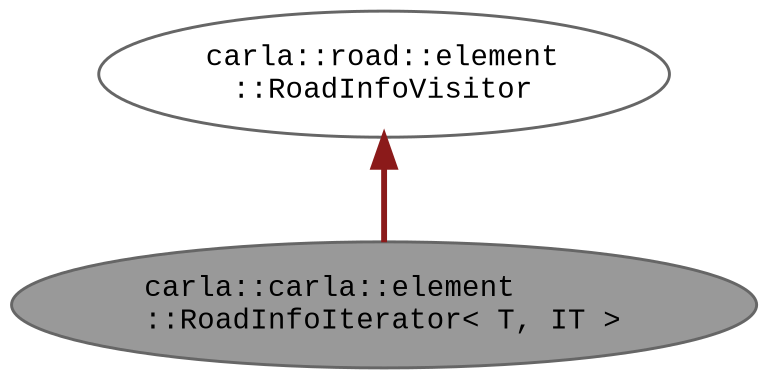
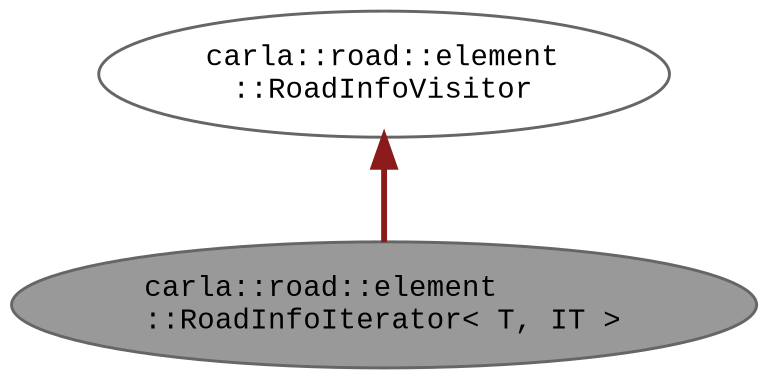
node "carla::carla::element ::RoadInfoIterator< T, IT >": label "carla::carla::element ::RoadInfoIterator< T, IT >" -> "carla::road::element ::RoadInfoIterator< T, IT >"
